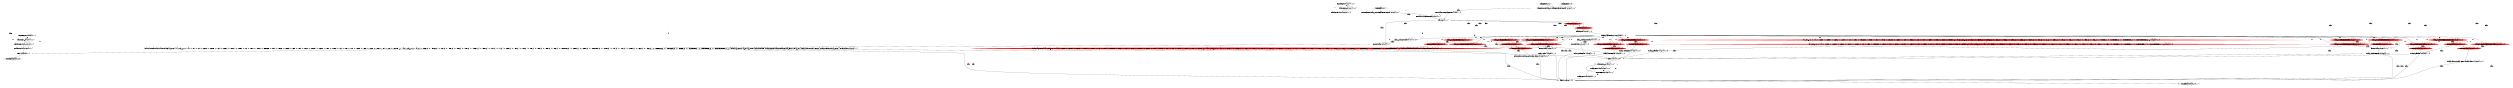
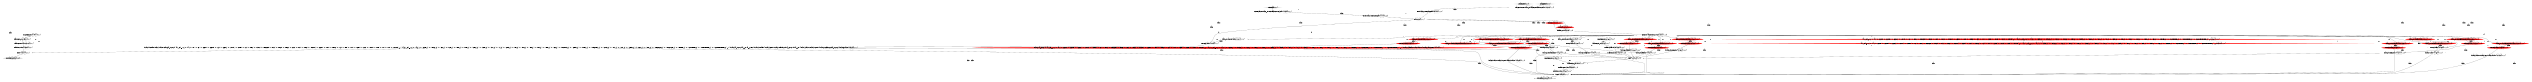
node "_errHandler.recover(this,re)@@@89@@@['1', '0', '0']": added
edge "_errHandler.reportError(this,re)@@@95@@@['0', '1', '0']" -> "RecognitionException re@@@93@@@['0', '1', '0']": reversed
